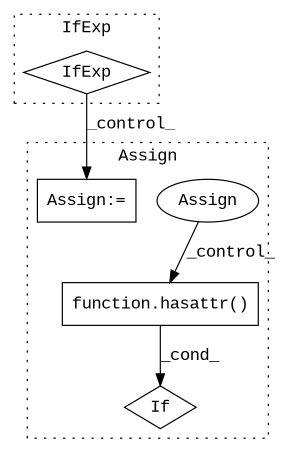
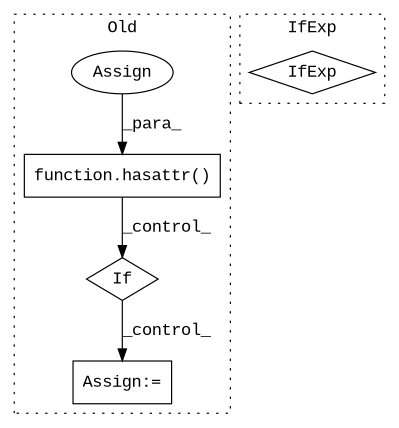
edge "IfExp" -> "Assign:=": now "If" -> "Assign:="
cluster "Assign": label "Assign" -> "Old"
edge "Assign" -> "function.hasattr()": label "_control_" -> "_para_"
edge "function.hasattr()" -> "If": label "_cond_" -> "_control_"
